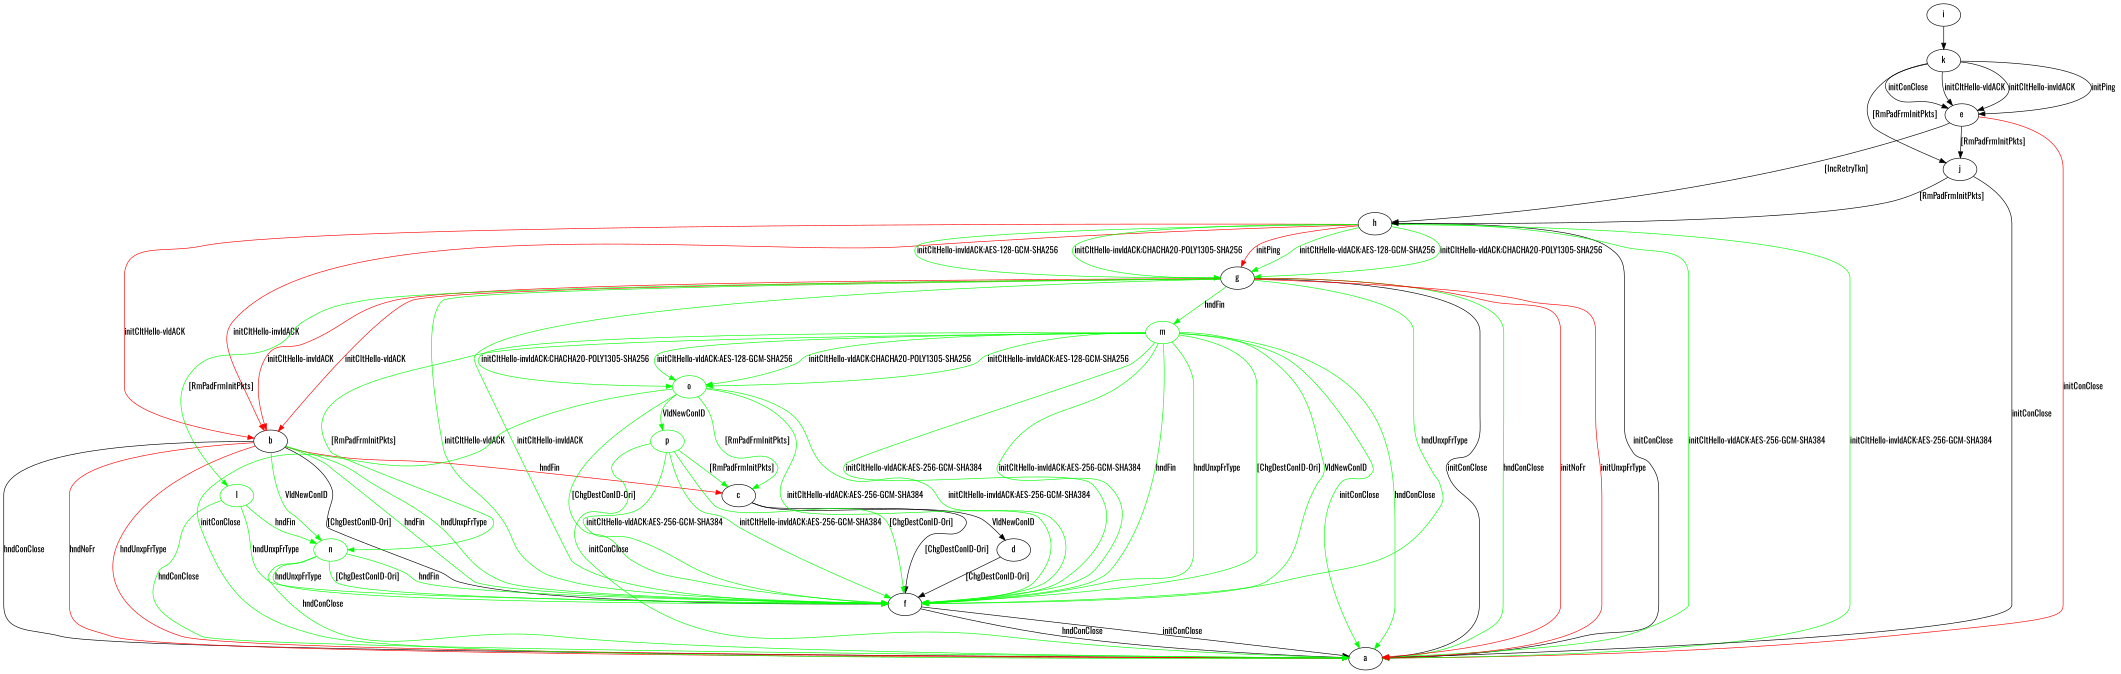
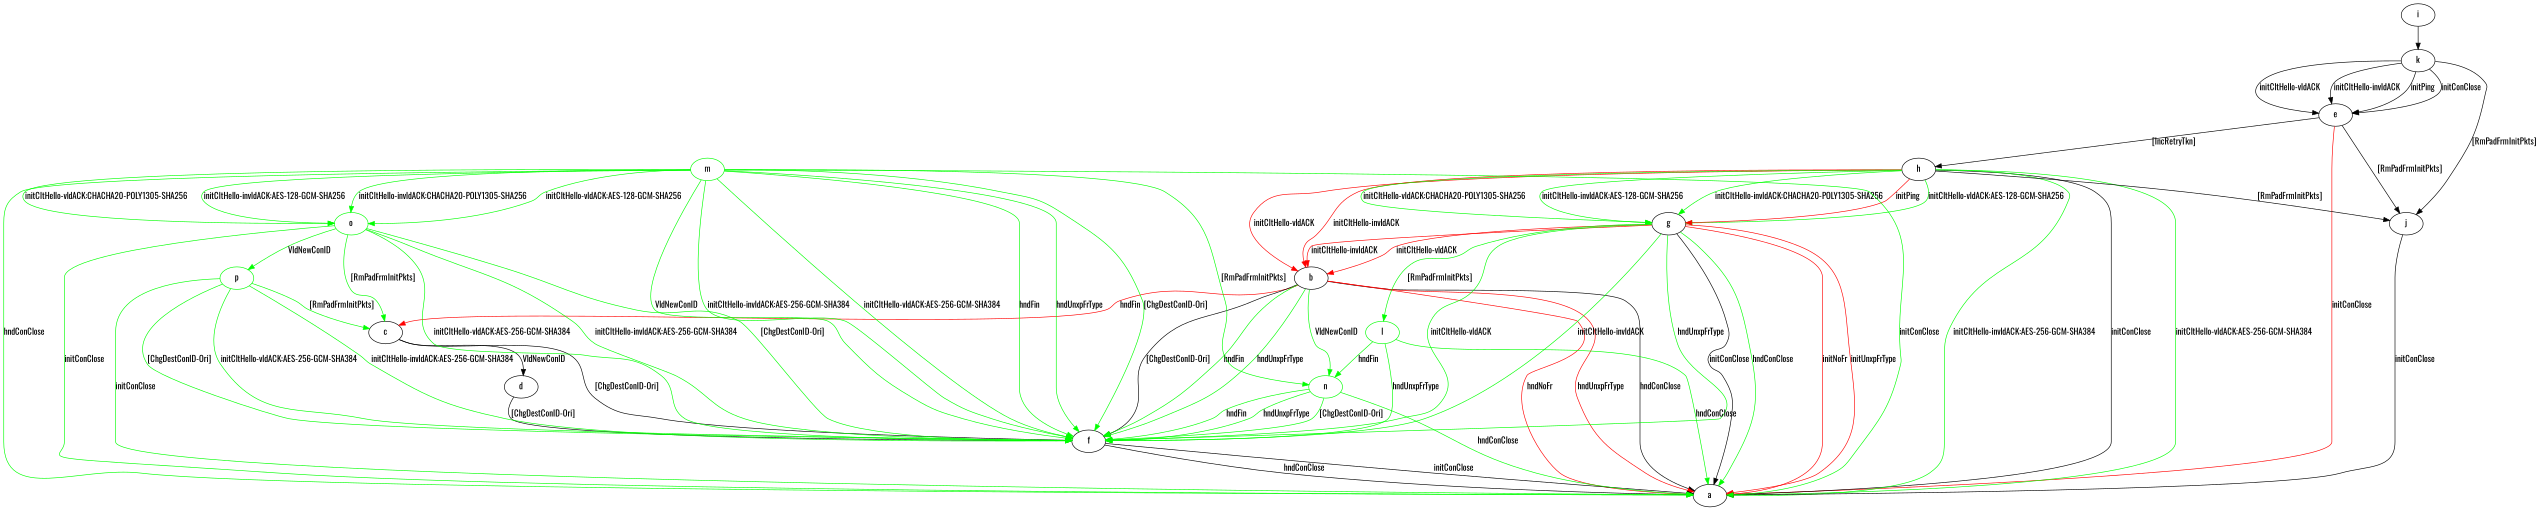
edge "j" -> "h": reversed
edge "g" -> "m": removed, label "hndFin"
